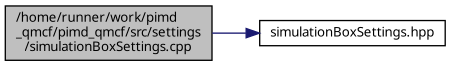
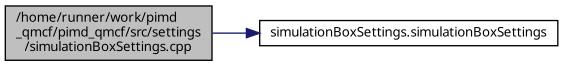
node "simulationBoxSettings.hpp": label "simulationBoxSettings.hpp" -> "simulationBoxSettings.simulationBoxSettings"
